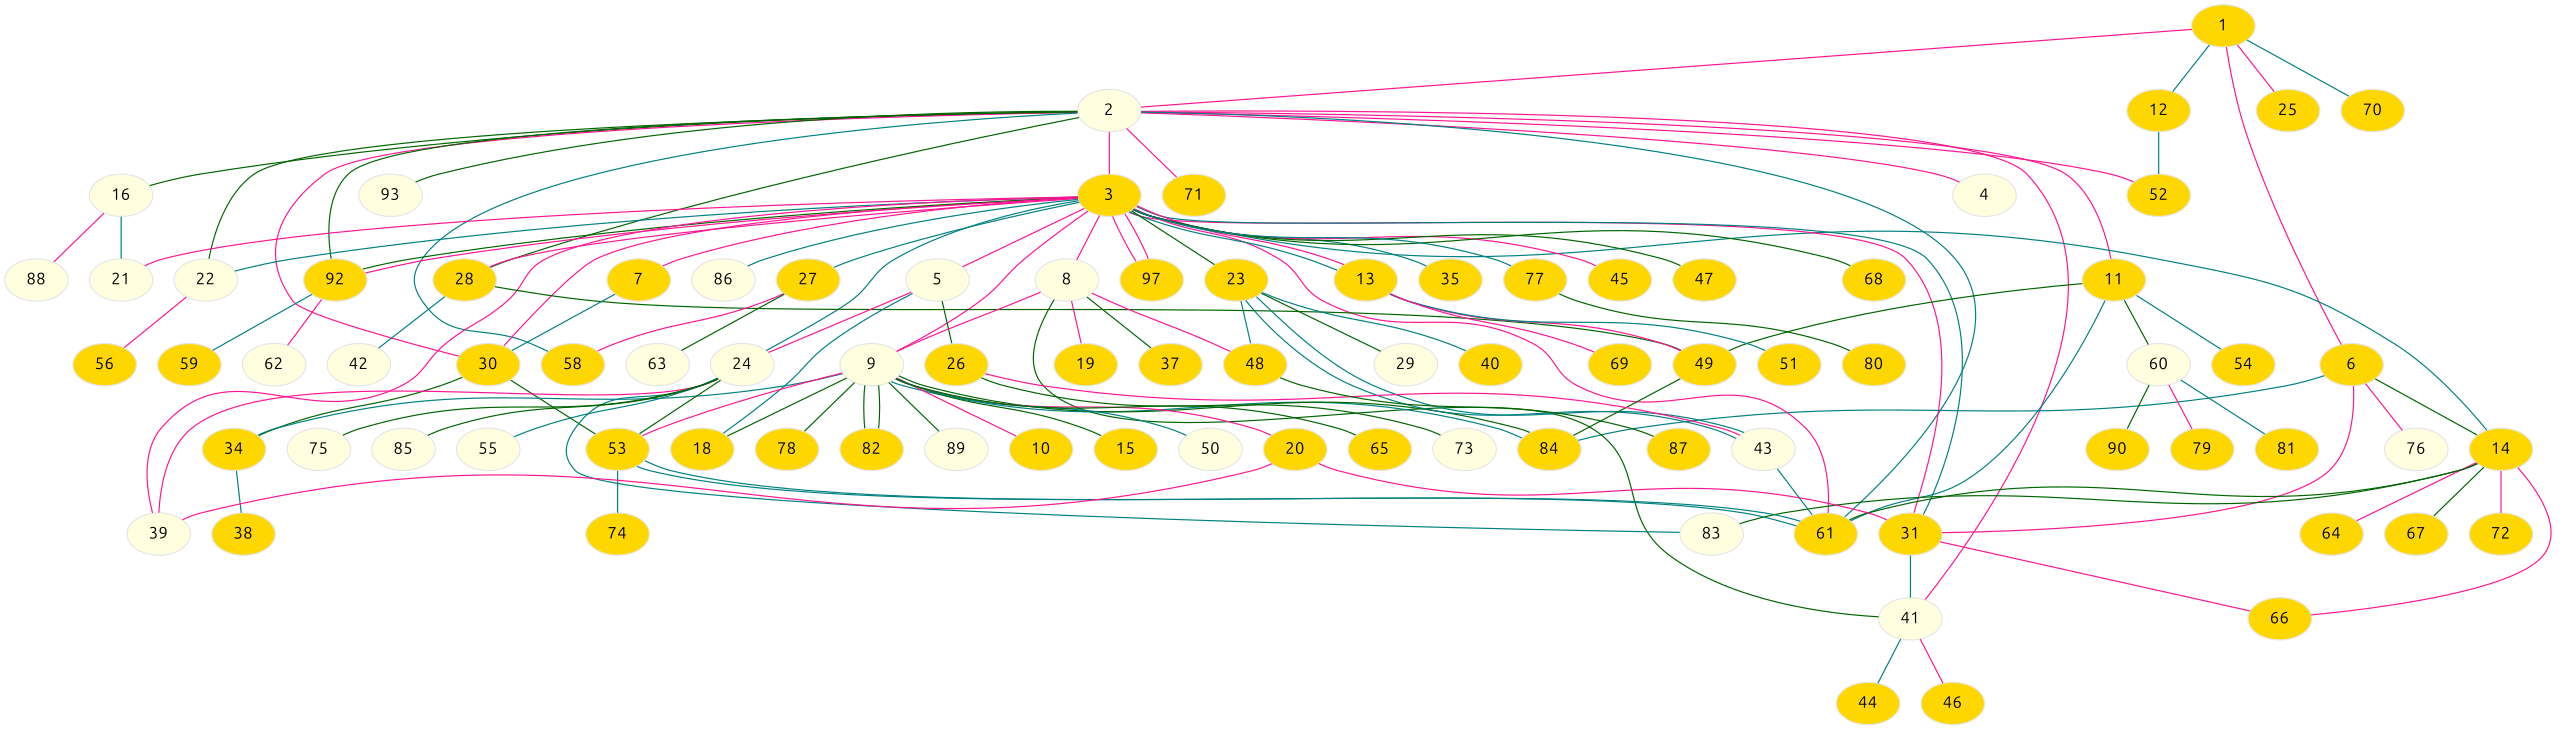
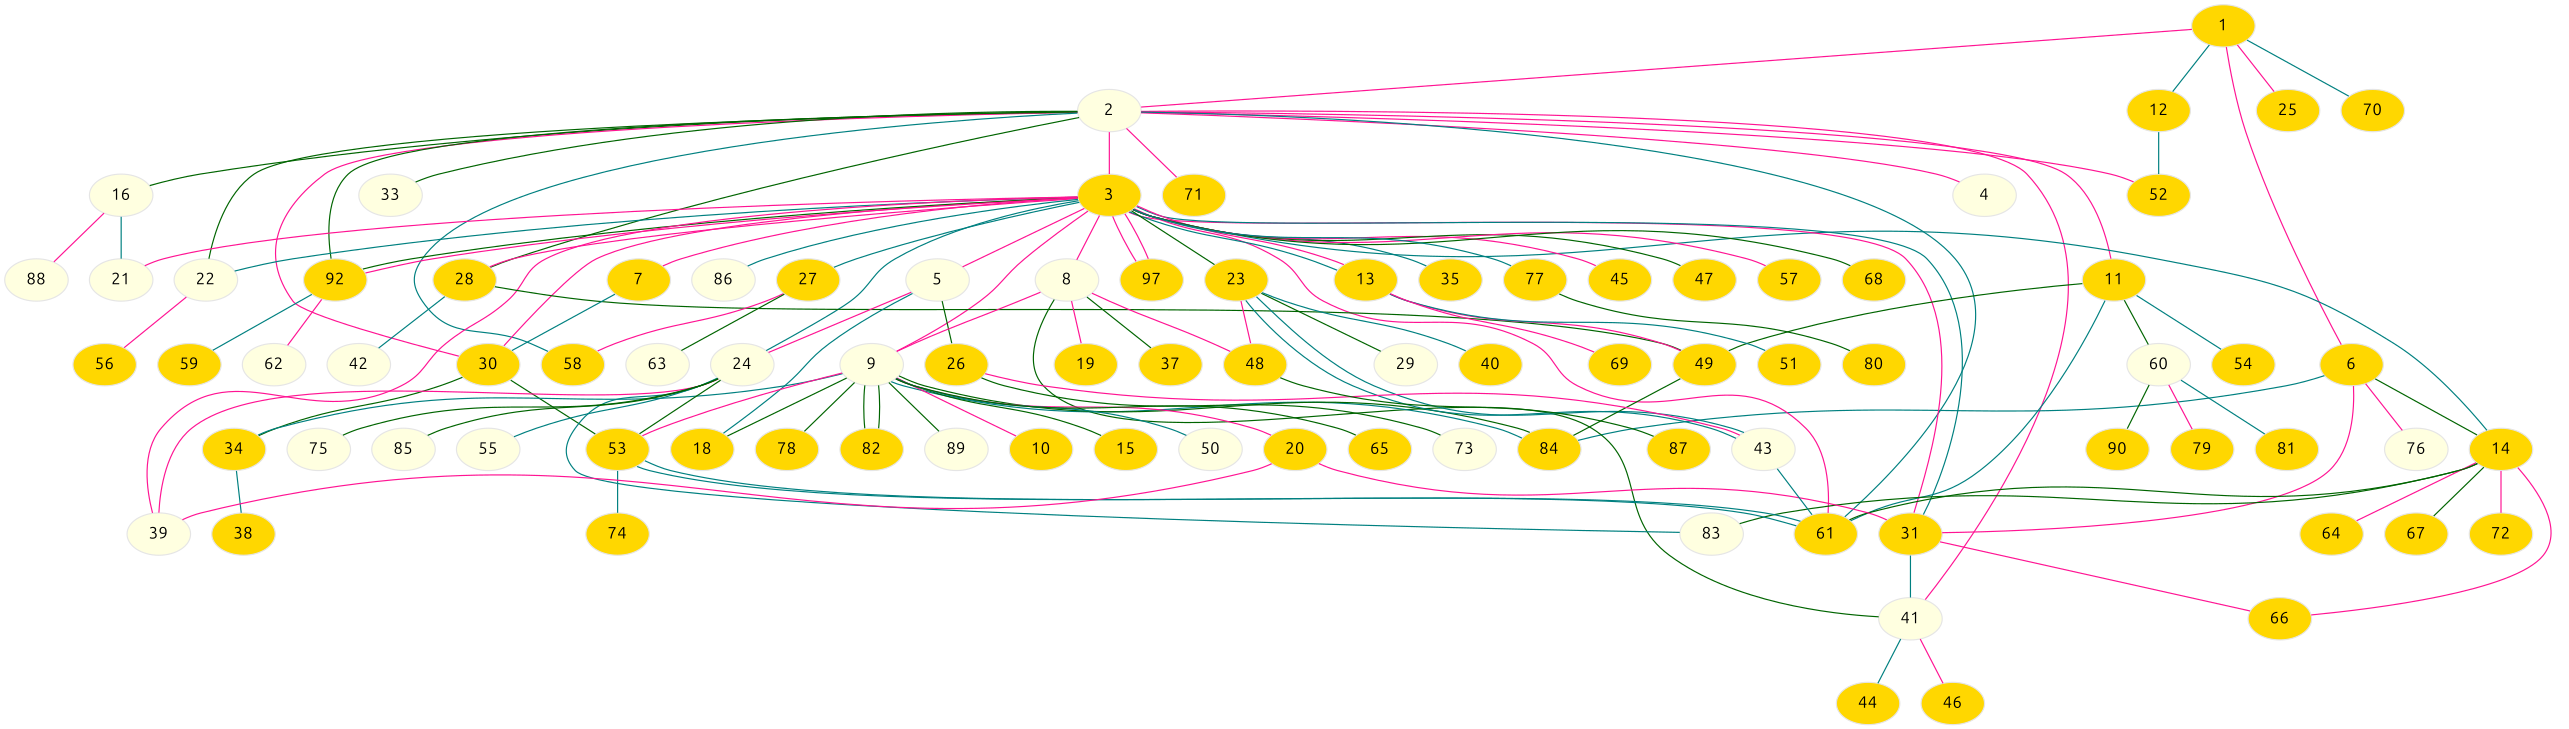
node "93": label "93" -> "33"
node "57": added
edge "23" -- "48": color teal -> deeppink
